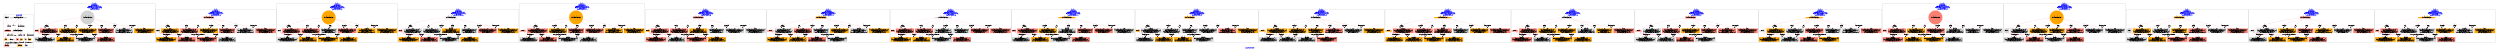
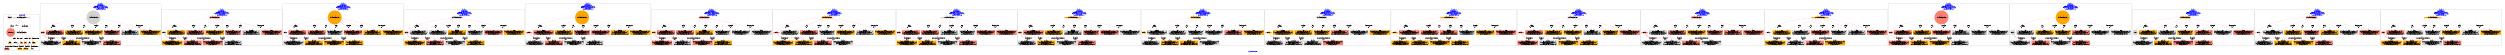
node "WebResource1": shape cylinder -> circle
node "birthDate": added
